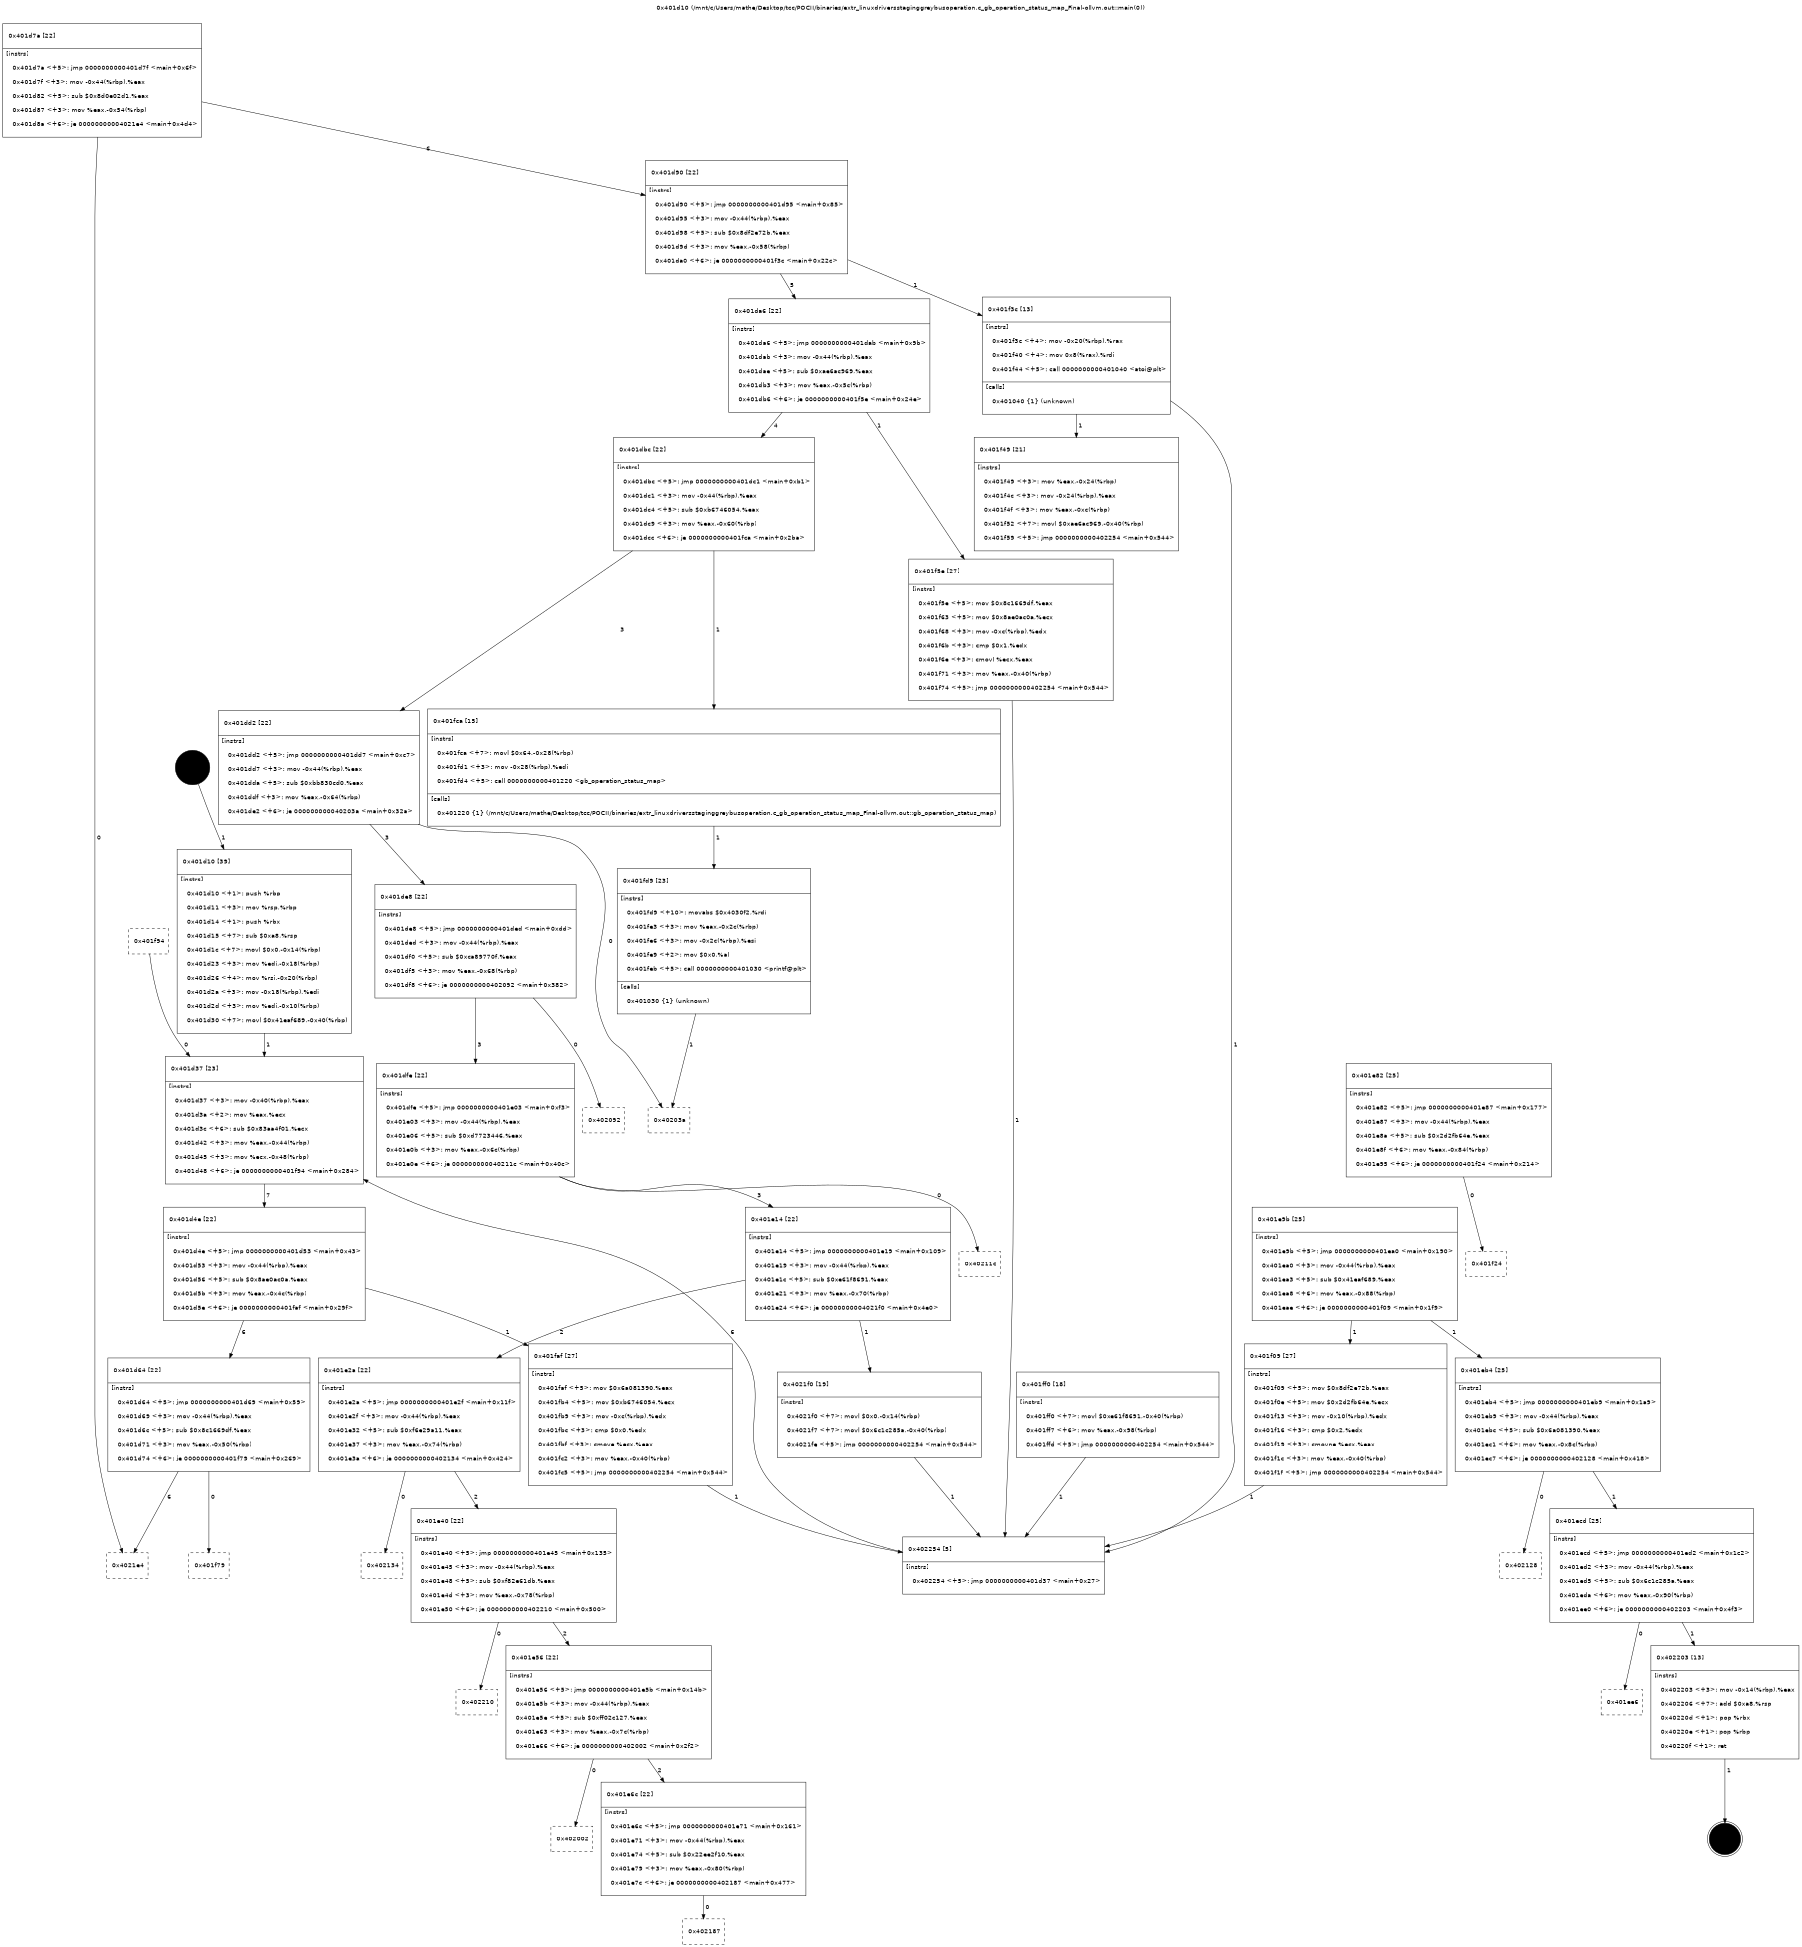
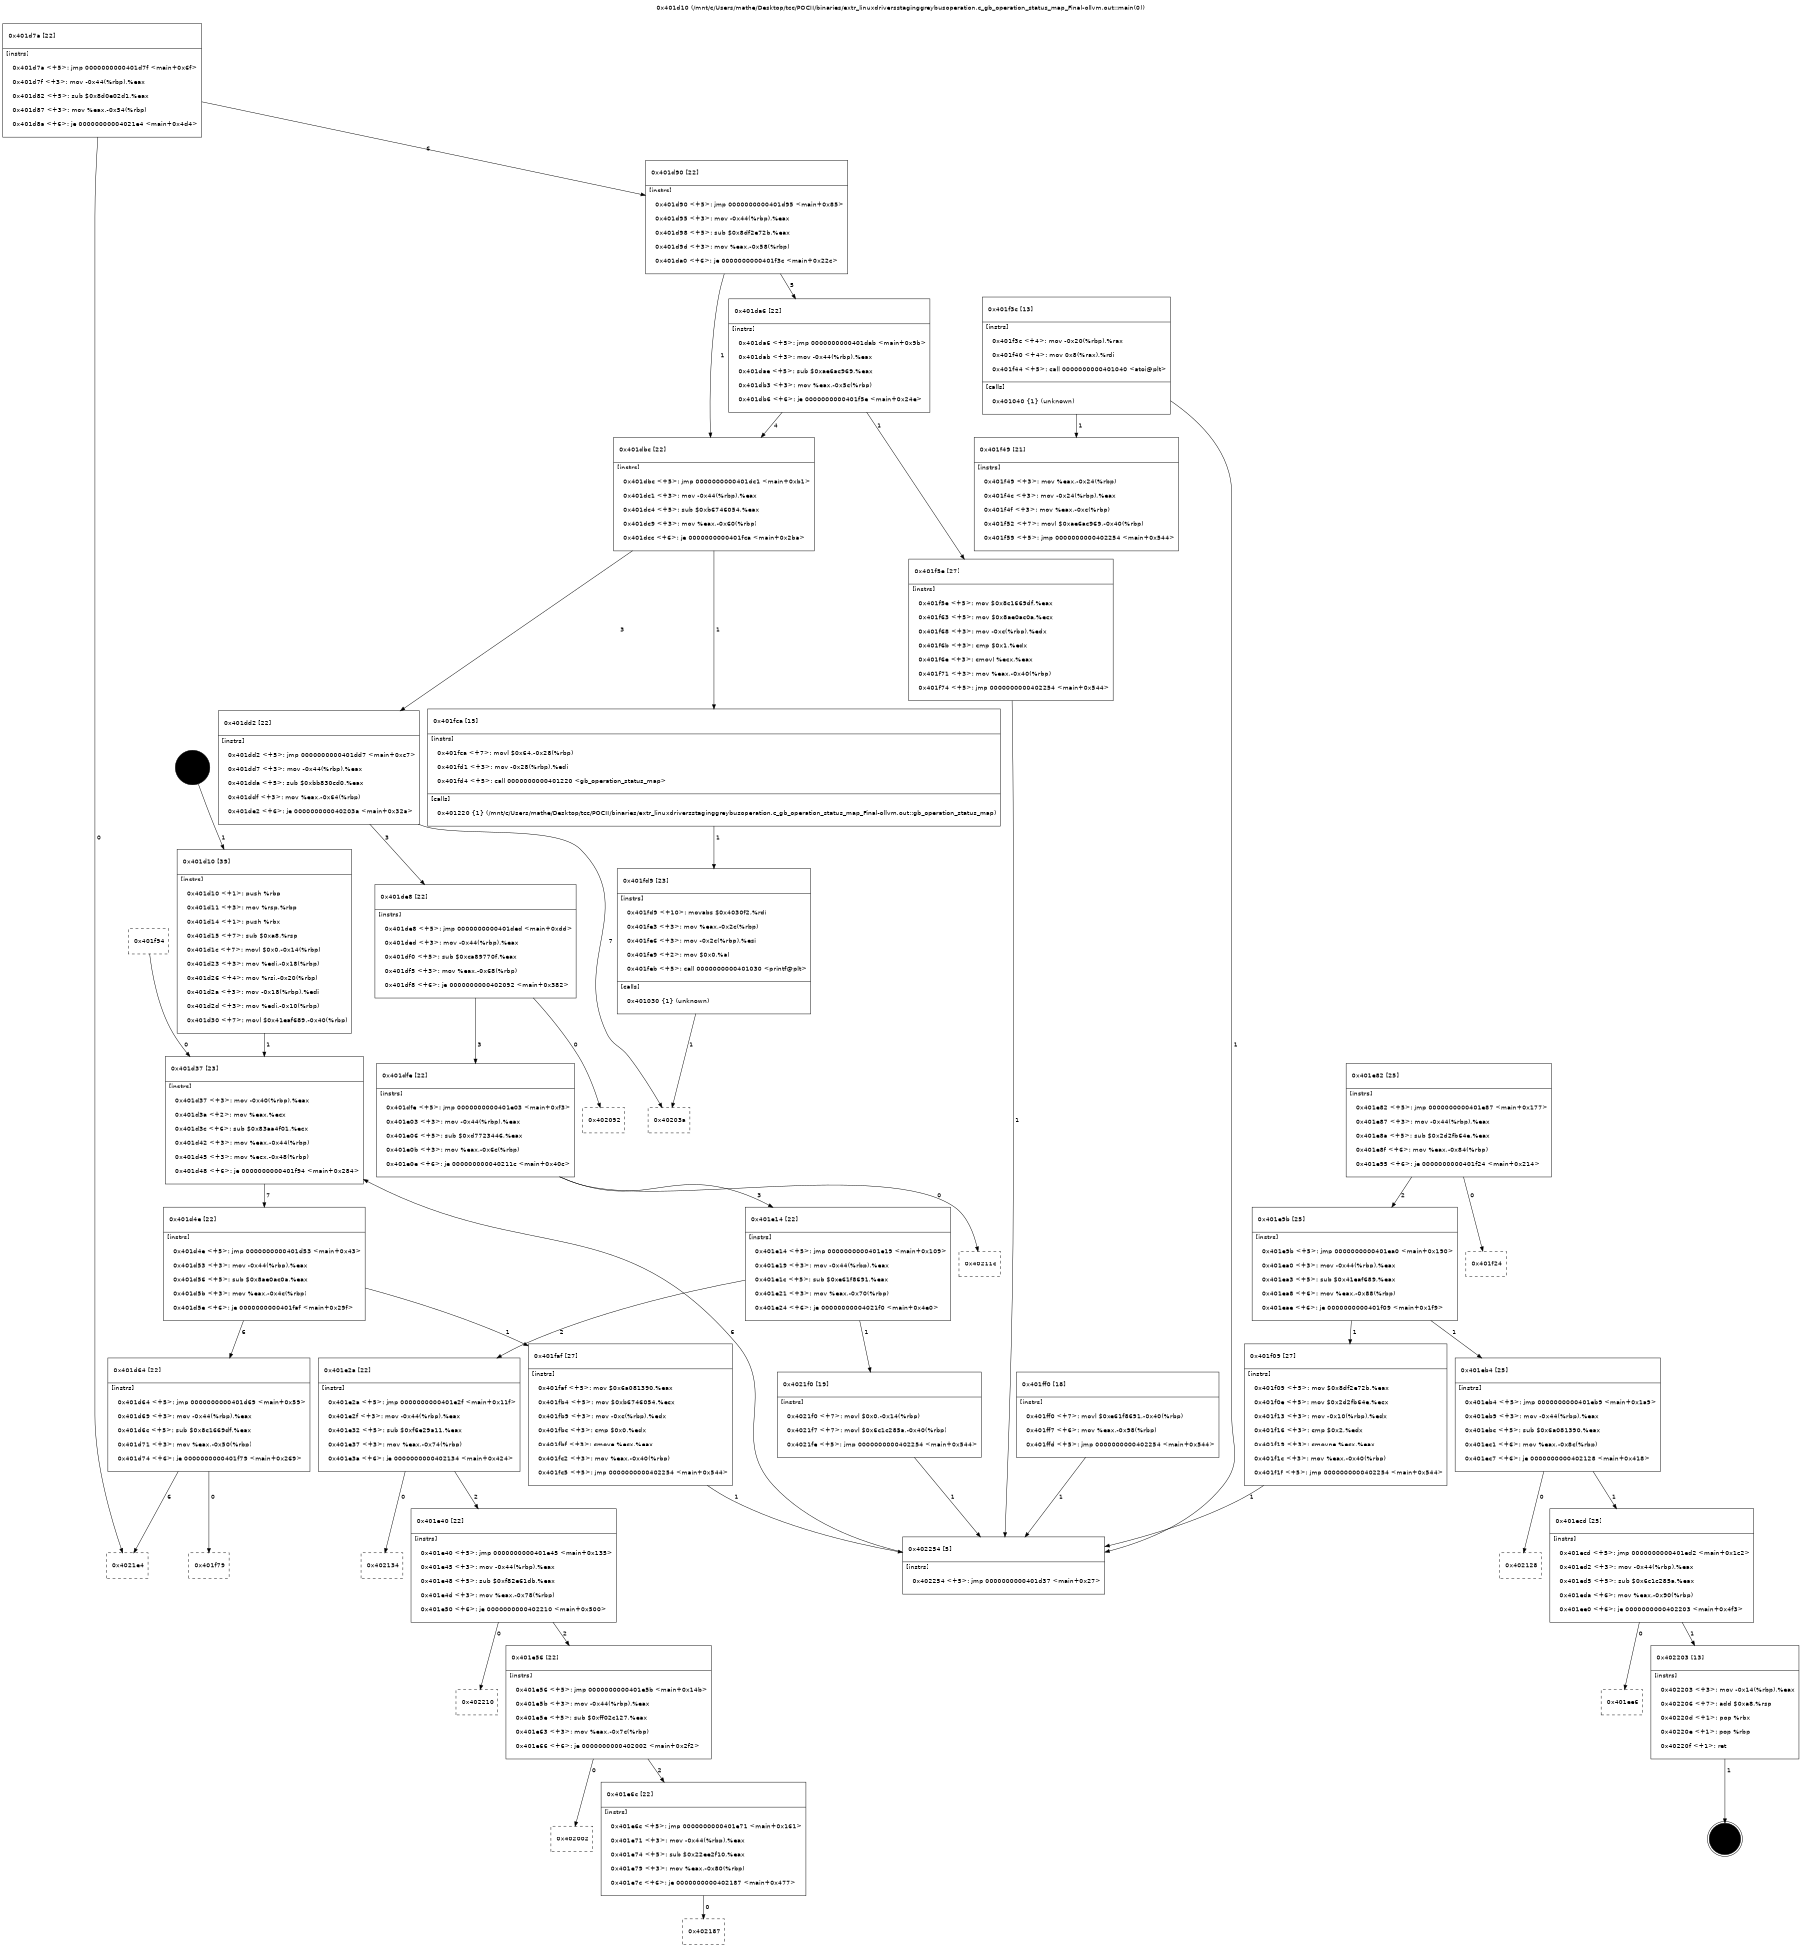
edge "0x401d90 [22]" -> "0x401f3c [13]": now "0x401d90 [22]" -> "0x401dbc [22]"
edge "0x401dd2 [22]" -> "0x40203a": label " 0" -> " 7"
edge "0x401e82 [25]" -> "0x401e9b [25]": added, label "2"
